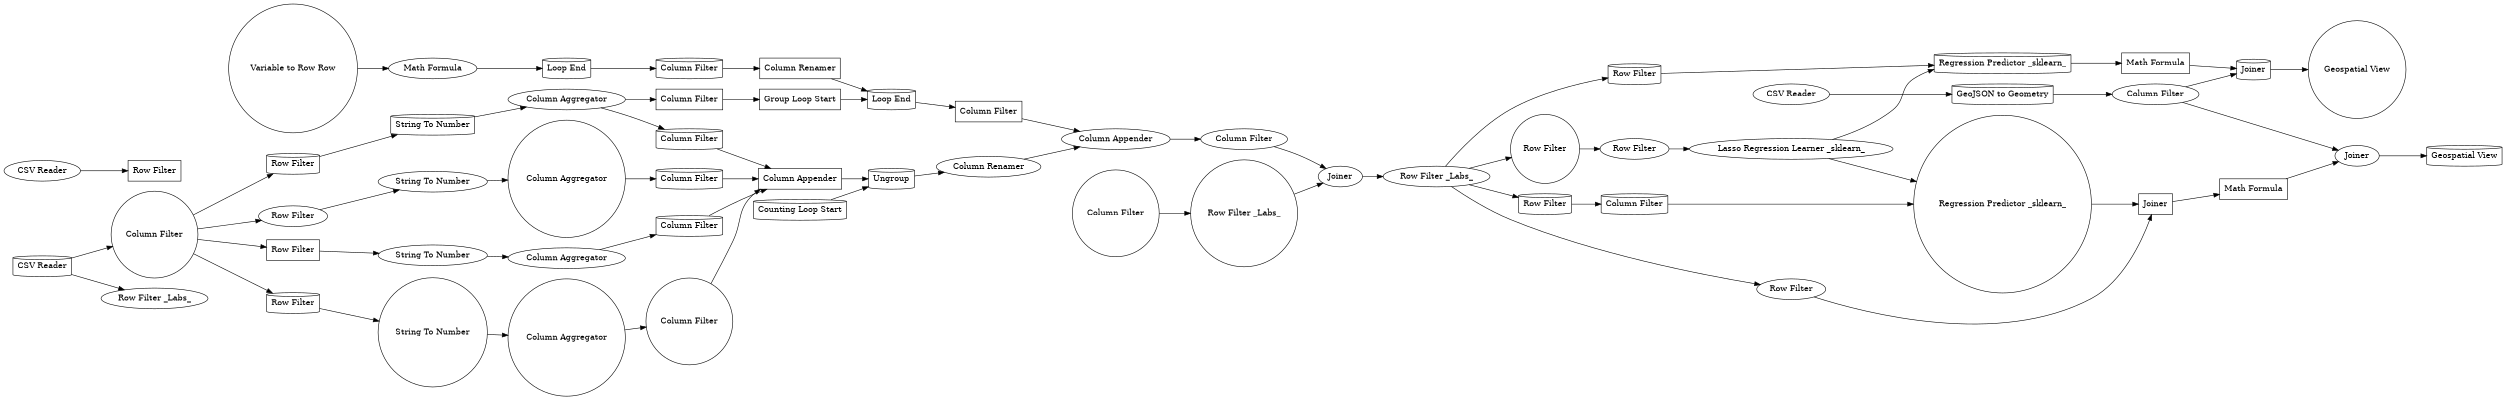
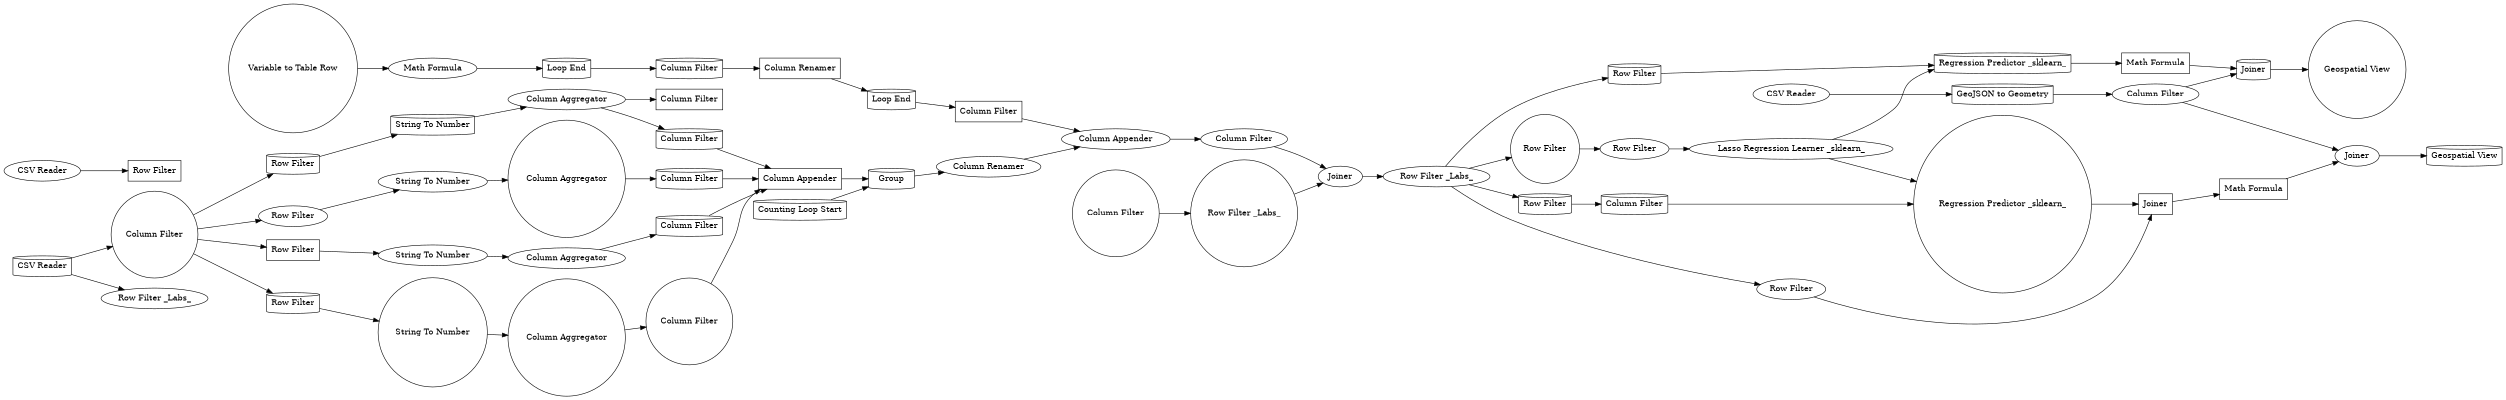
node "Variable to Row Row": label "Variable to Row Row" -> "Variable to Table Row"
node "Group Loop Start": removed
node "Ungroup": label "Ungroup" -> "Group"
